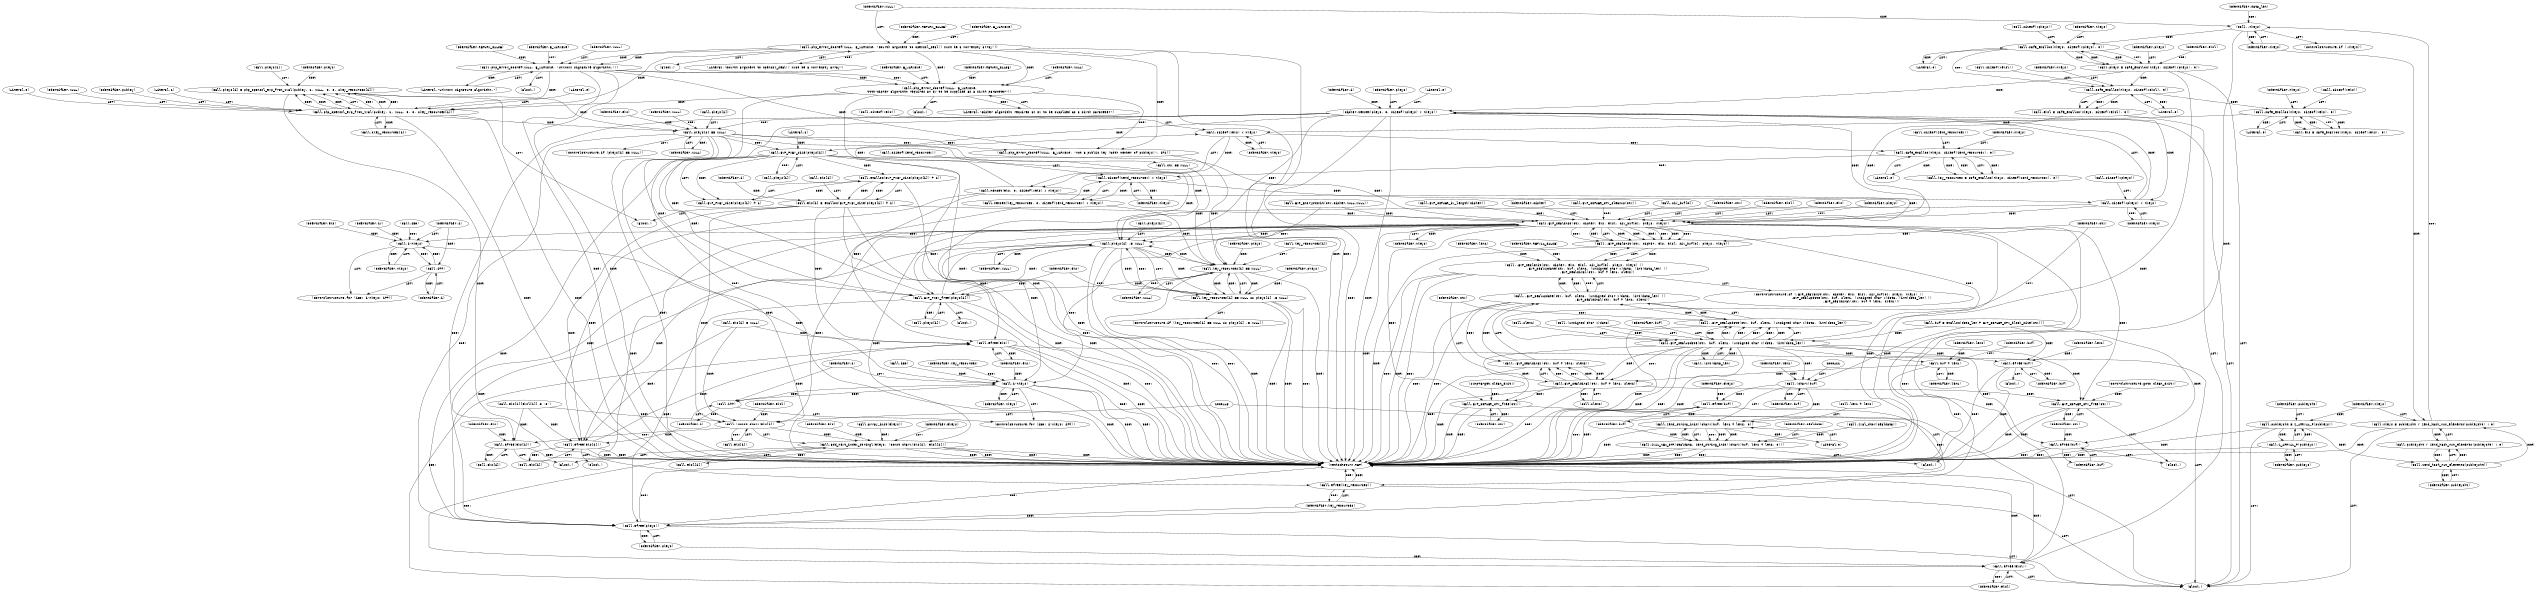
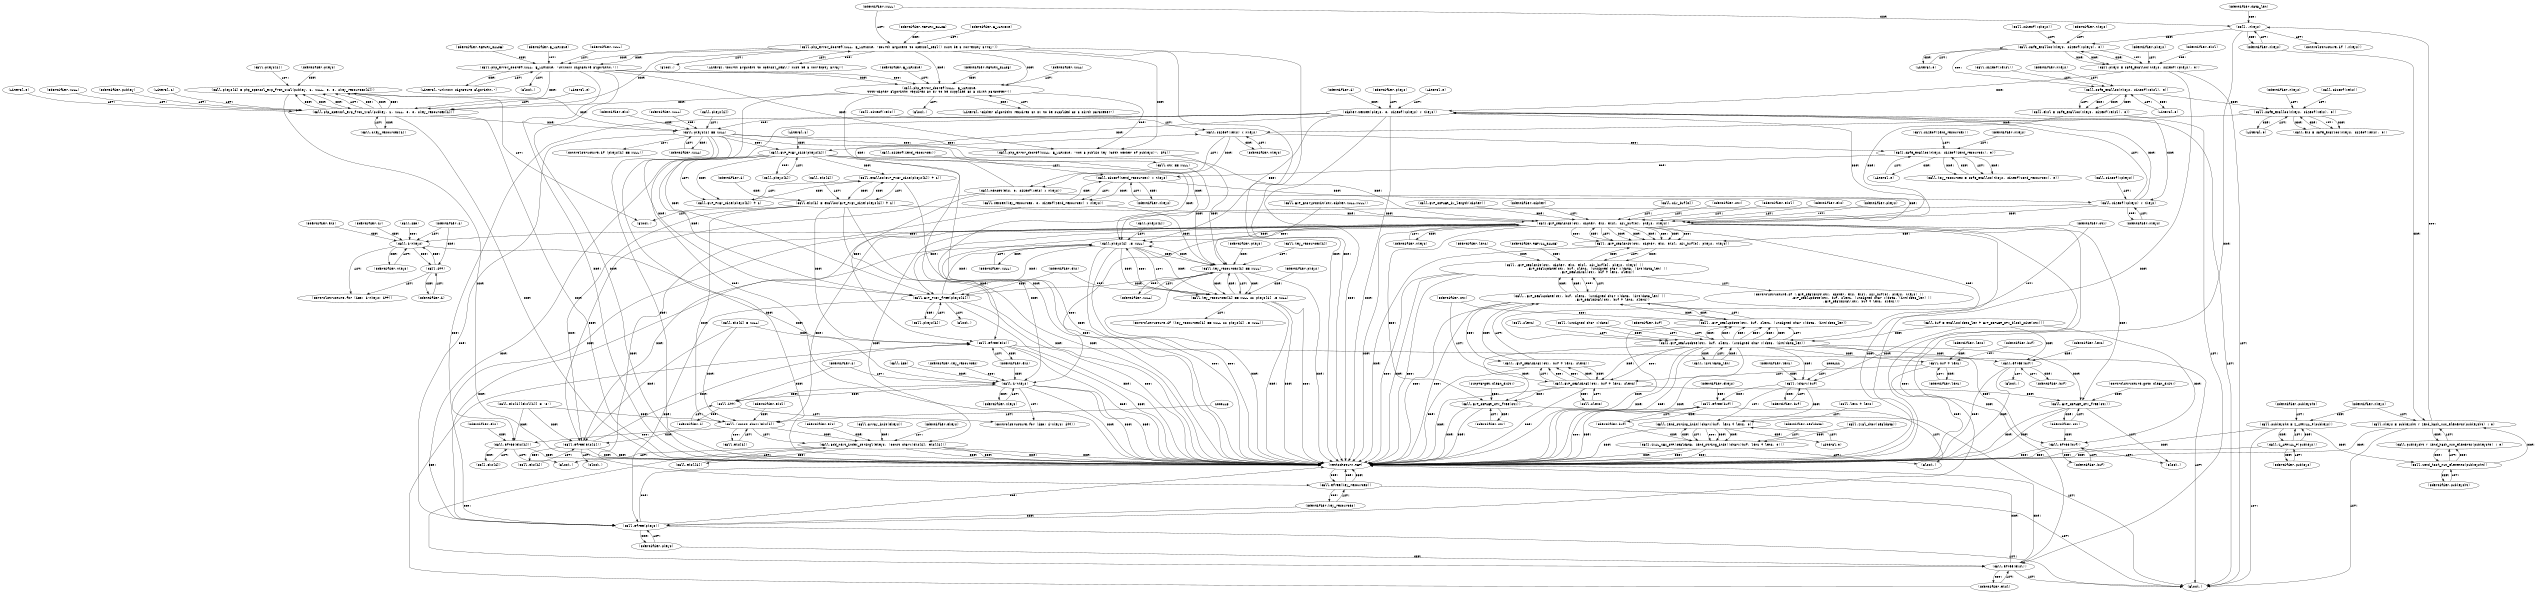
edge "(Call,pkeys = safe_emalloc(nkeys, sizeof(*pkeys), 0))" -> "(Call,safe_emalloc(nkeys, sizeof(*eksl), 0))": now "(Call,eksl = safe_emalloc(nkeys, sizeof(*eksl), 0))" -> "(Call,safe_emalloc(nkeys, sizeof(*eksl), 0))"
node "(Call,EVP_CIPHER_CTX_cleanup(ctx))": removed
edge "(Call,buf + len1)" -> "(Call,EVP_SealFinal(ctx, buf + len1, &len2))": label "CFG: " -> "AST: "
edge "1000445" -> "(Call,efree(key_resources))": now "(MethodReturn,RET)" -> "(Call,efree(key_resources))"
